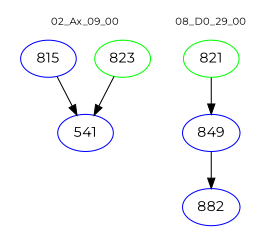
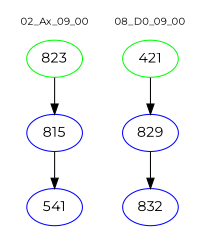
cluster "08_D0_29_00": label "08_D0_29_00" -> "08_D0_09_00"
node "821": label "821" -> "421"
edge "823" -> "541": now "823" -> "815"
node "849": label "849" -> "829"
node "882": label "882" -> "832"
